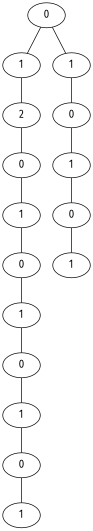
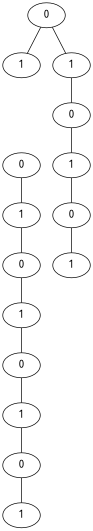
node "2": removed
